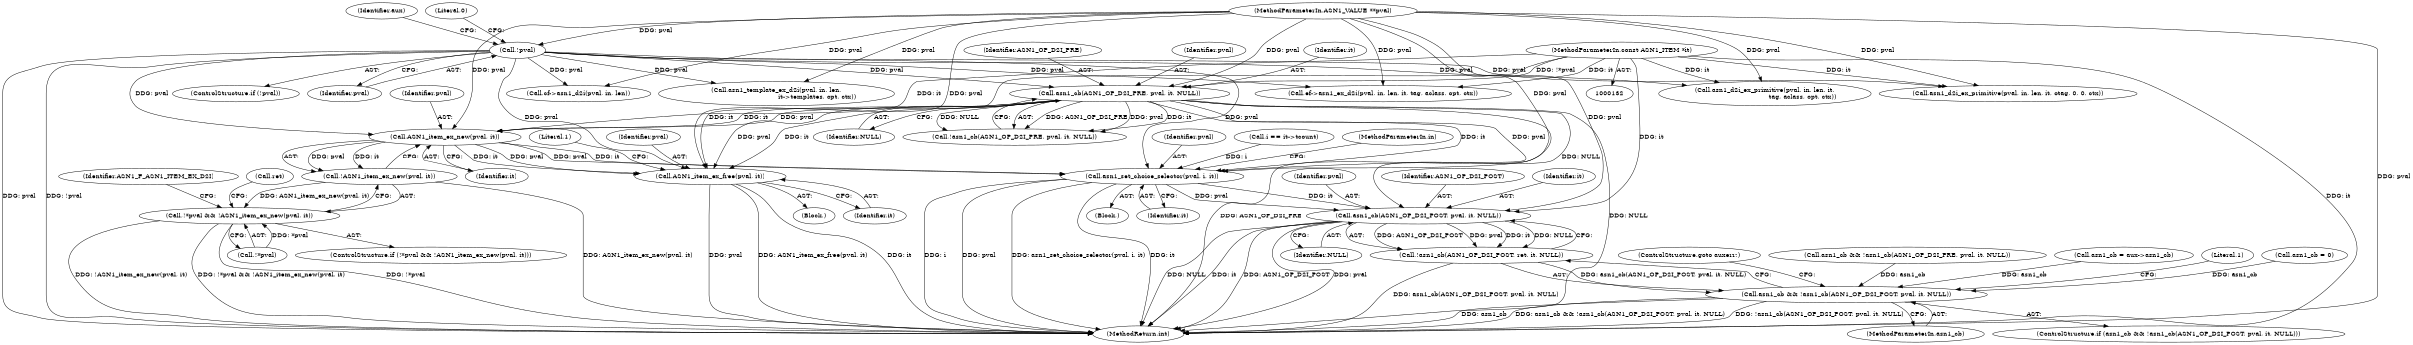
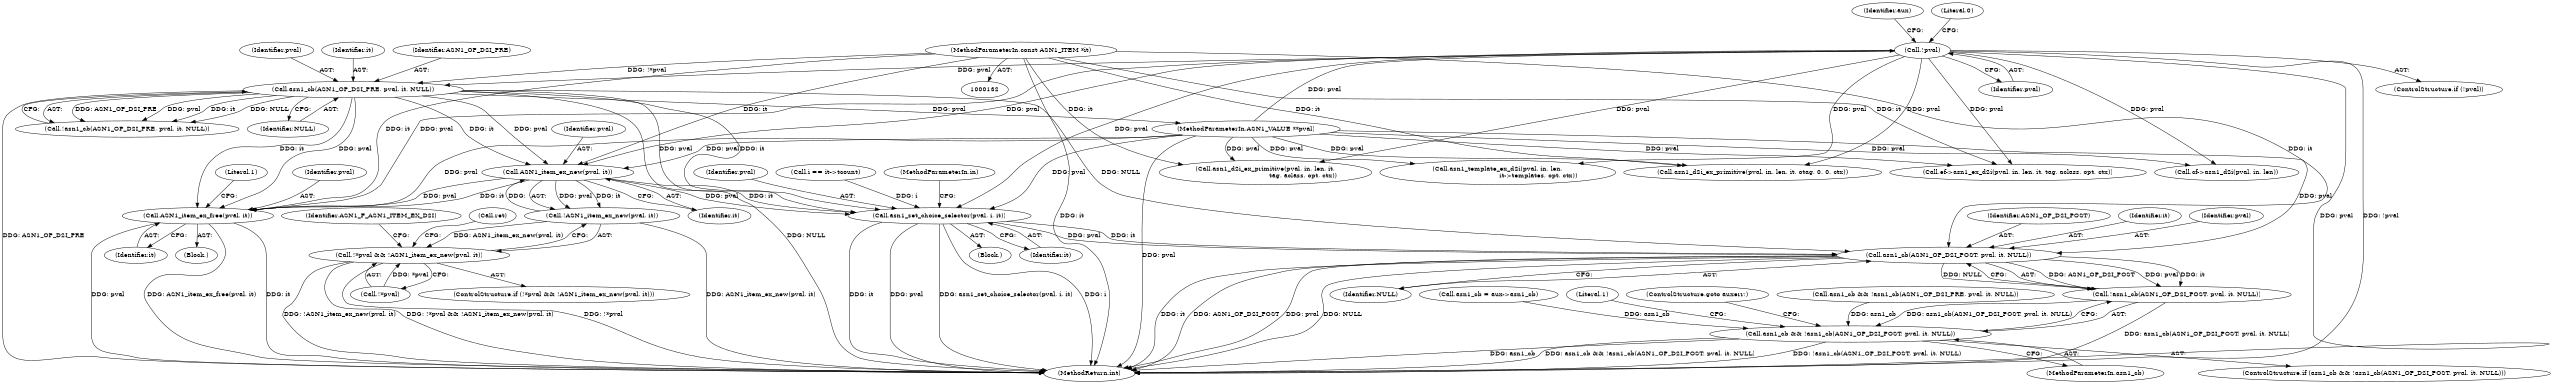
edge "(MethodParameterIn,ASN1_VALUE **pval)" -> "(Call,asn1_cb(ASN1_OP_D2I_PRE, pval, it, NULL))": reversed
edge "(Call,!ASN1_item_ex_new(pval, it))" -> "(Call,ASN1_item_ex_new(pval, it))": label "CFG: " -> "DDG: "
node "(Call,!asn1_cb(ASN1_OP_D2I_POST, ret, it, NULL))": label "(Call,!asn1_cb(ASN1_OP_D2I_POST, ret, it, NULL))" -> "(Call,!asn1_cb(ASN1_OP_D2I_POST, pval, it, NULL))"
node "(Call,asn1_cb = 0)": removed
